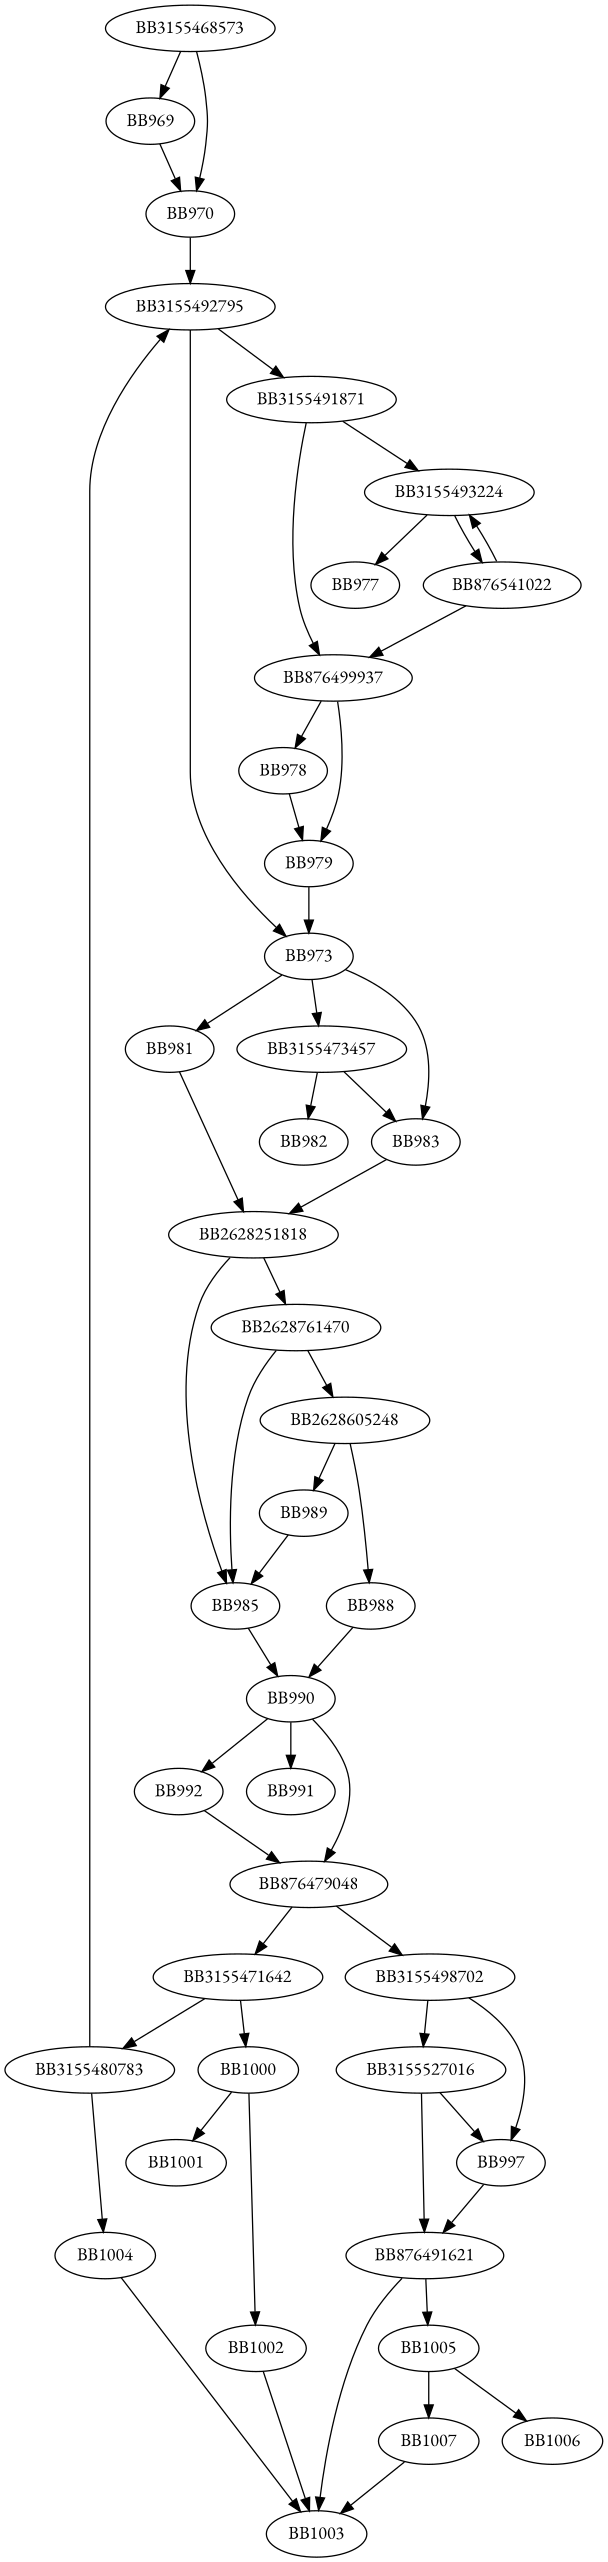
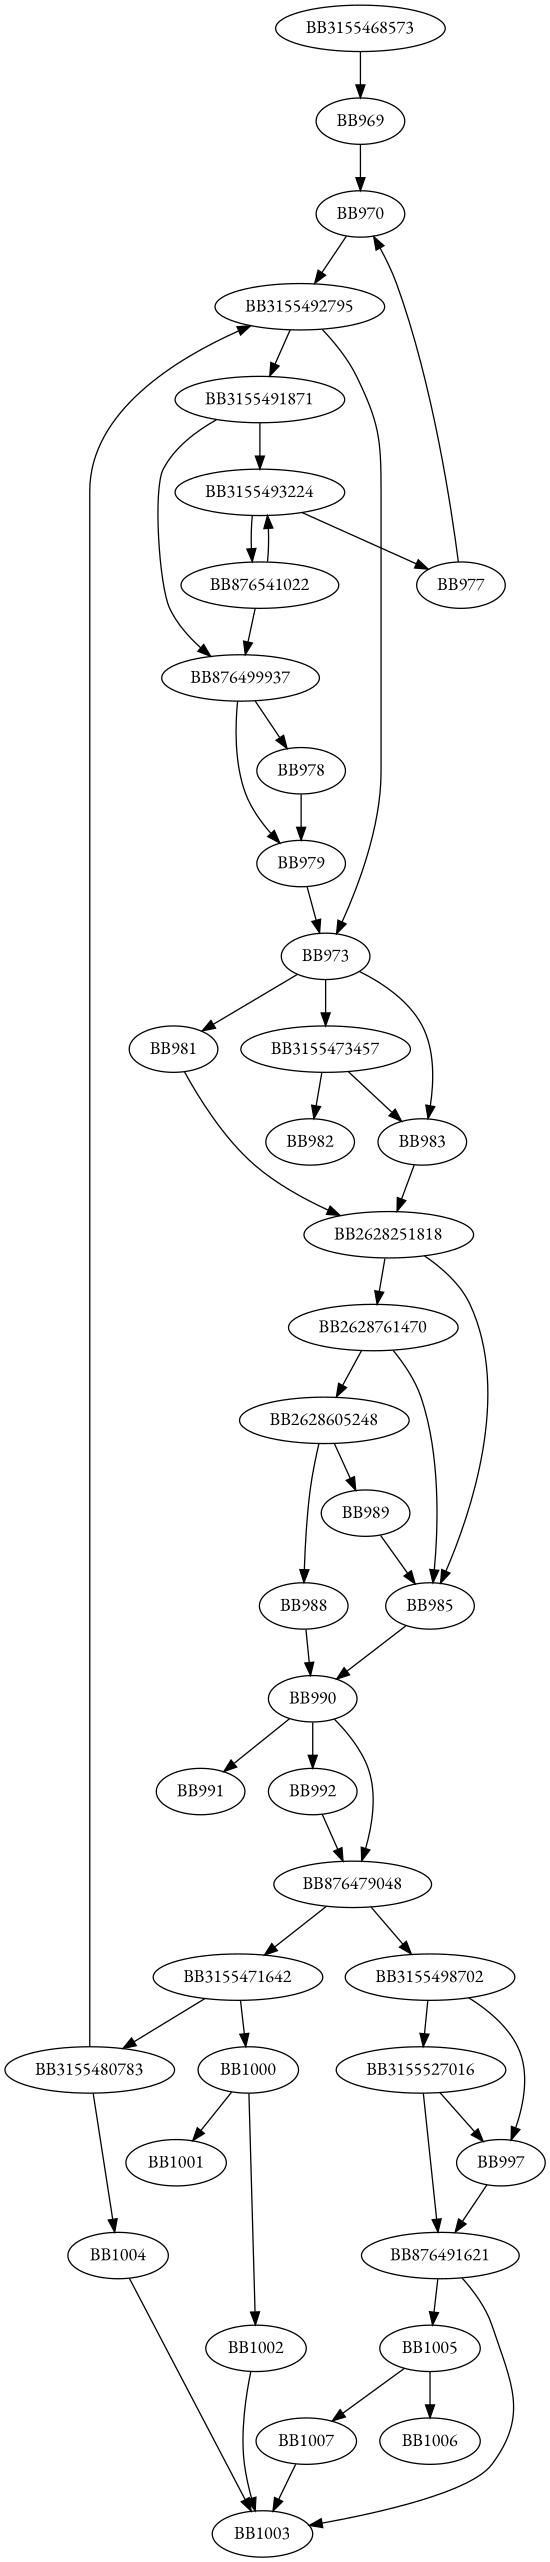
edge "BB3155468573" -> "BB970": now "BB977" -> "BB970"
